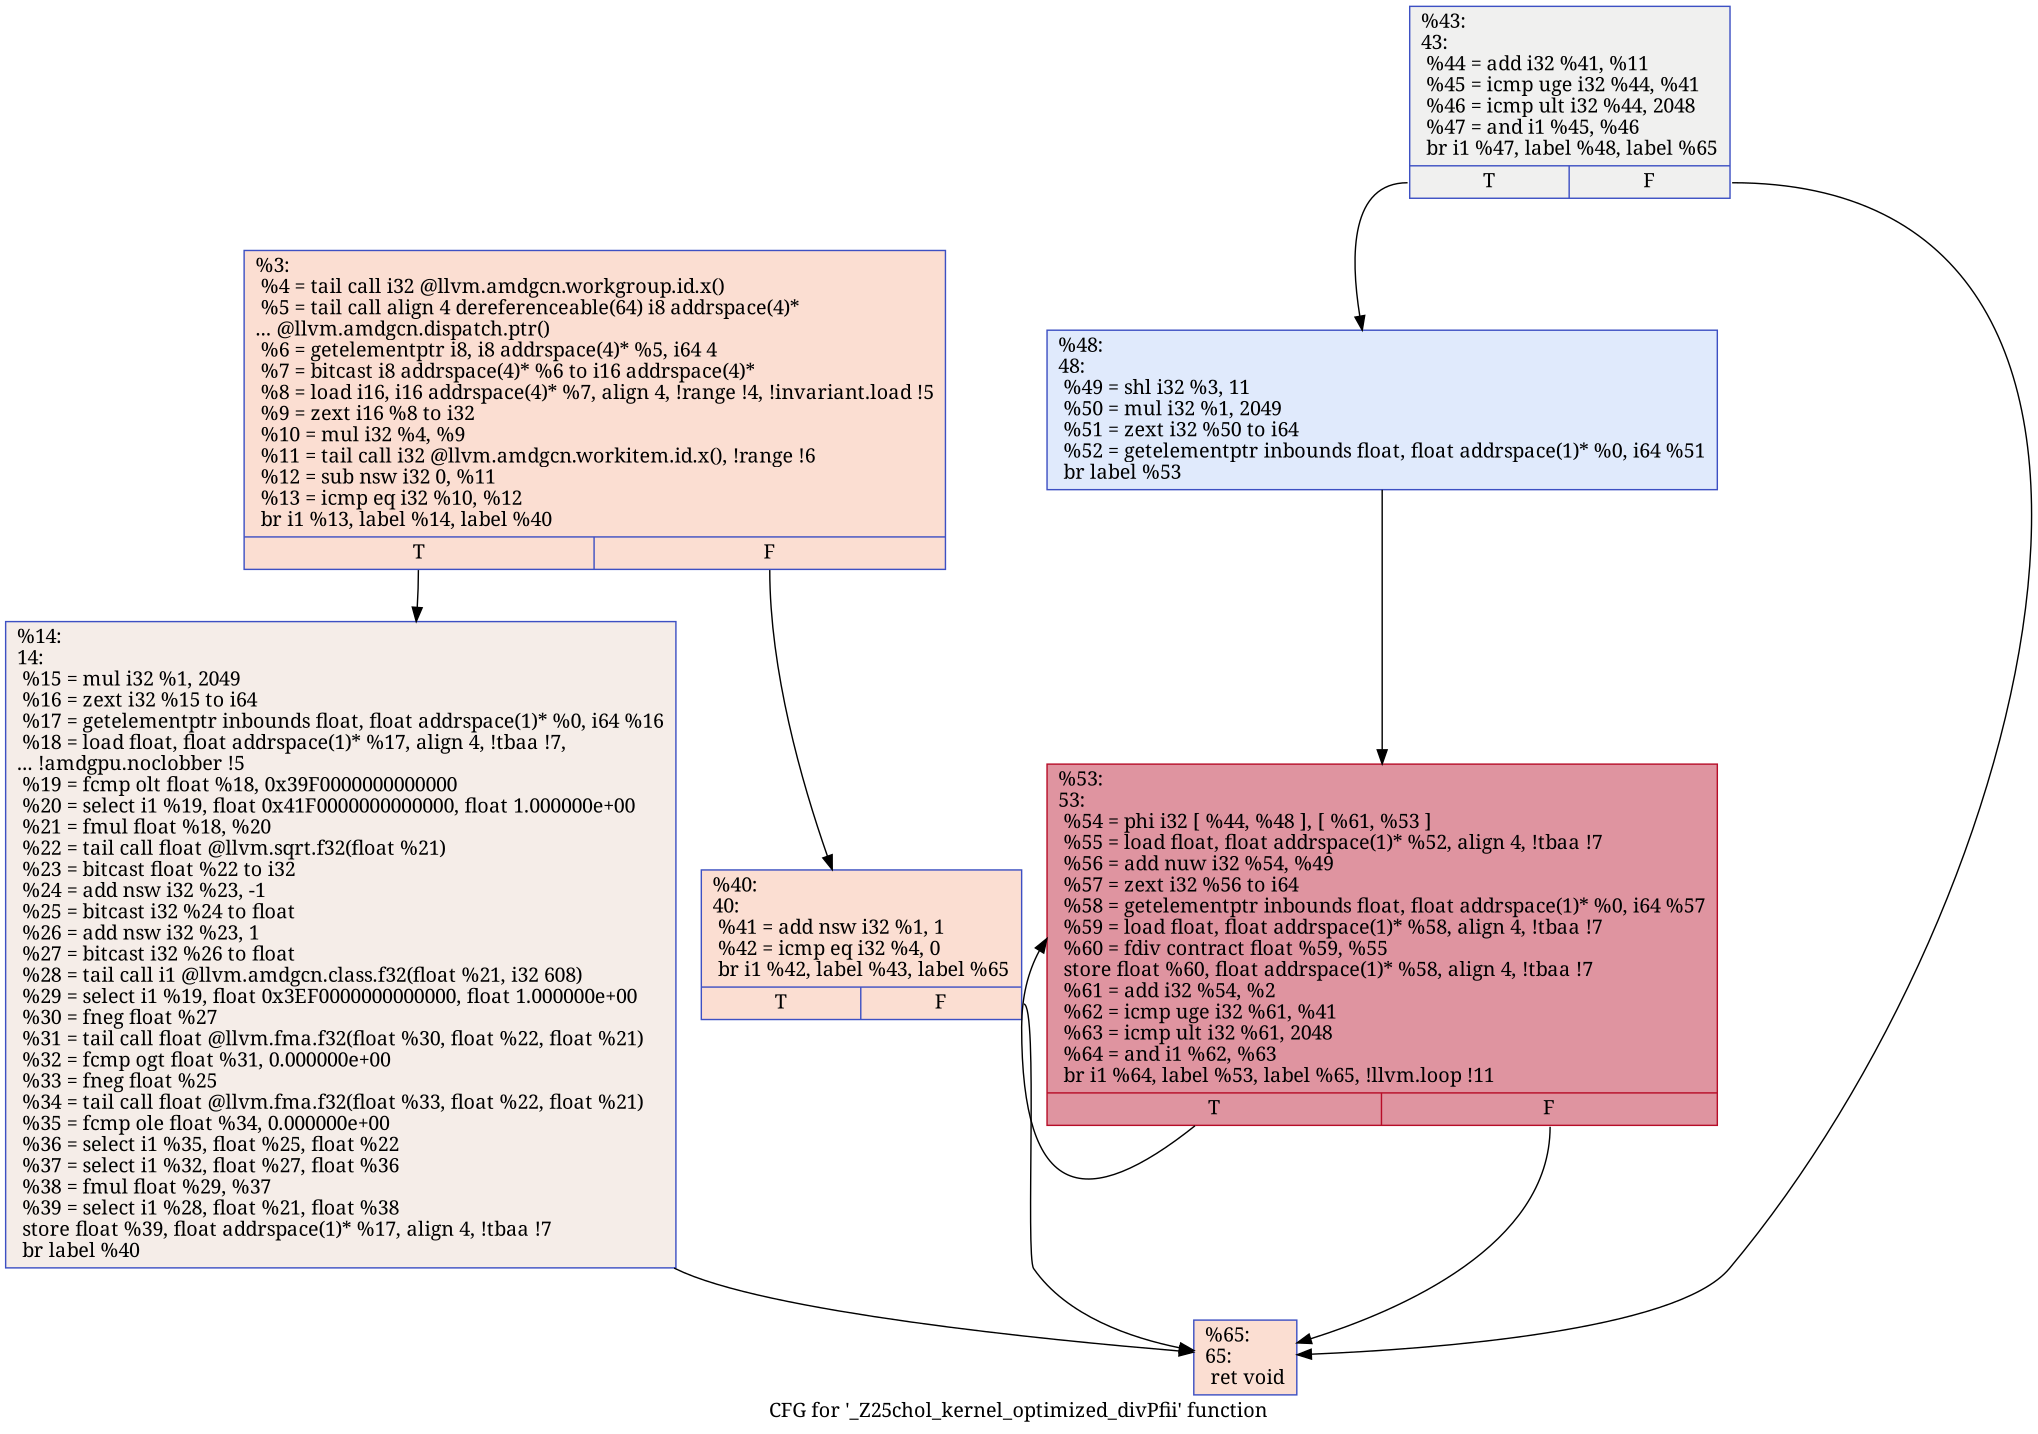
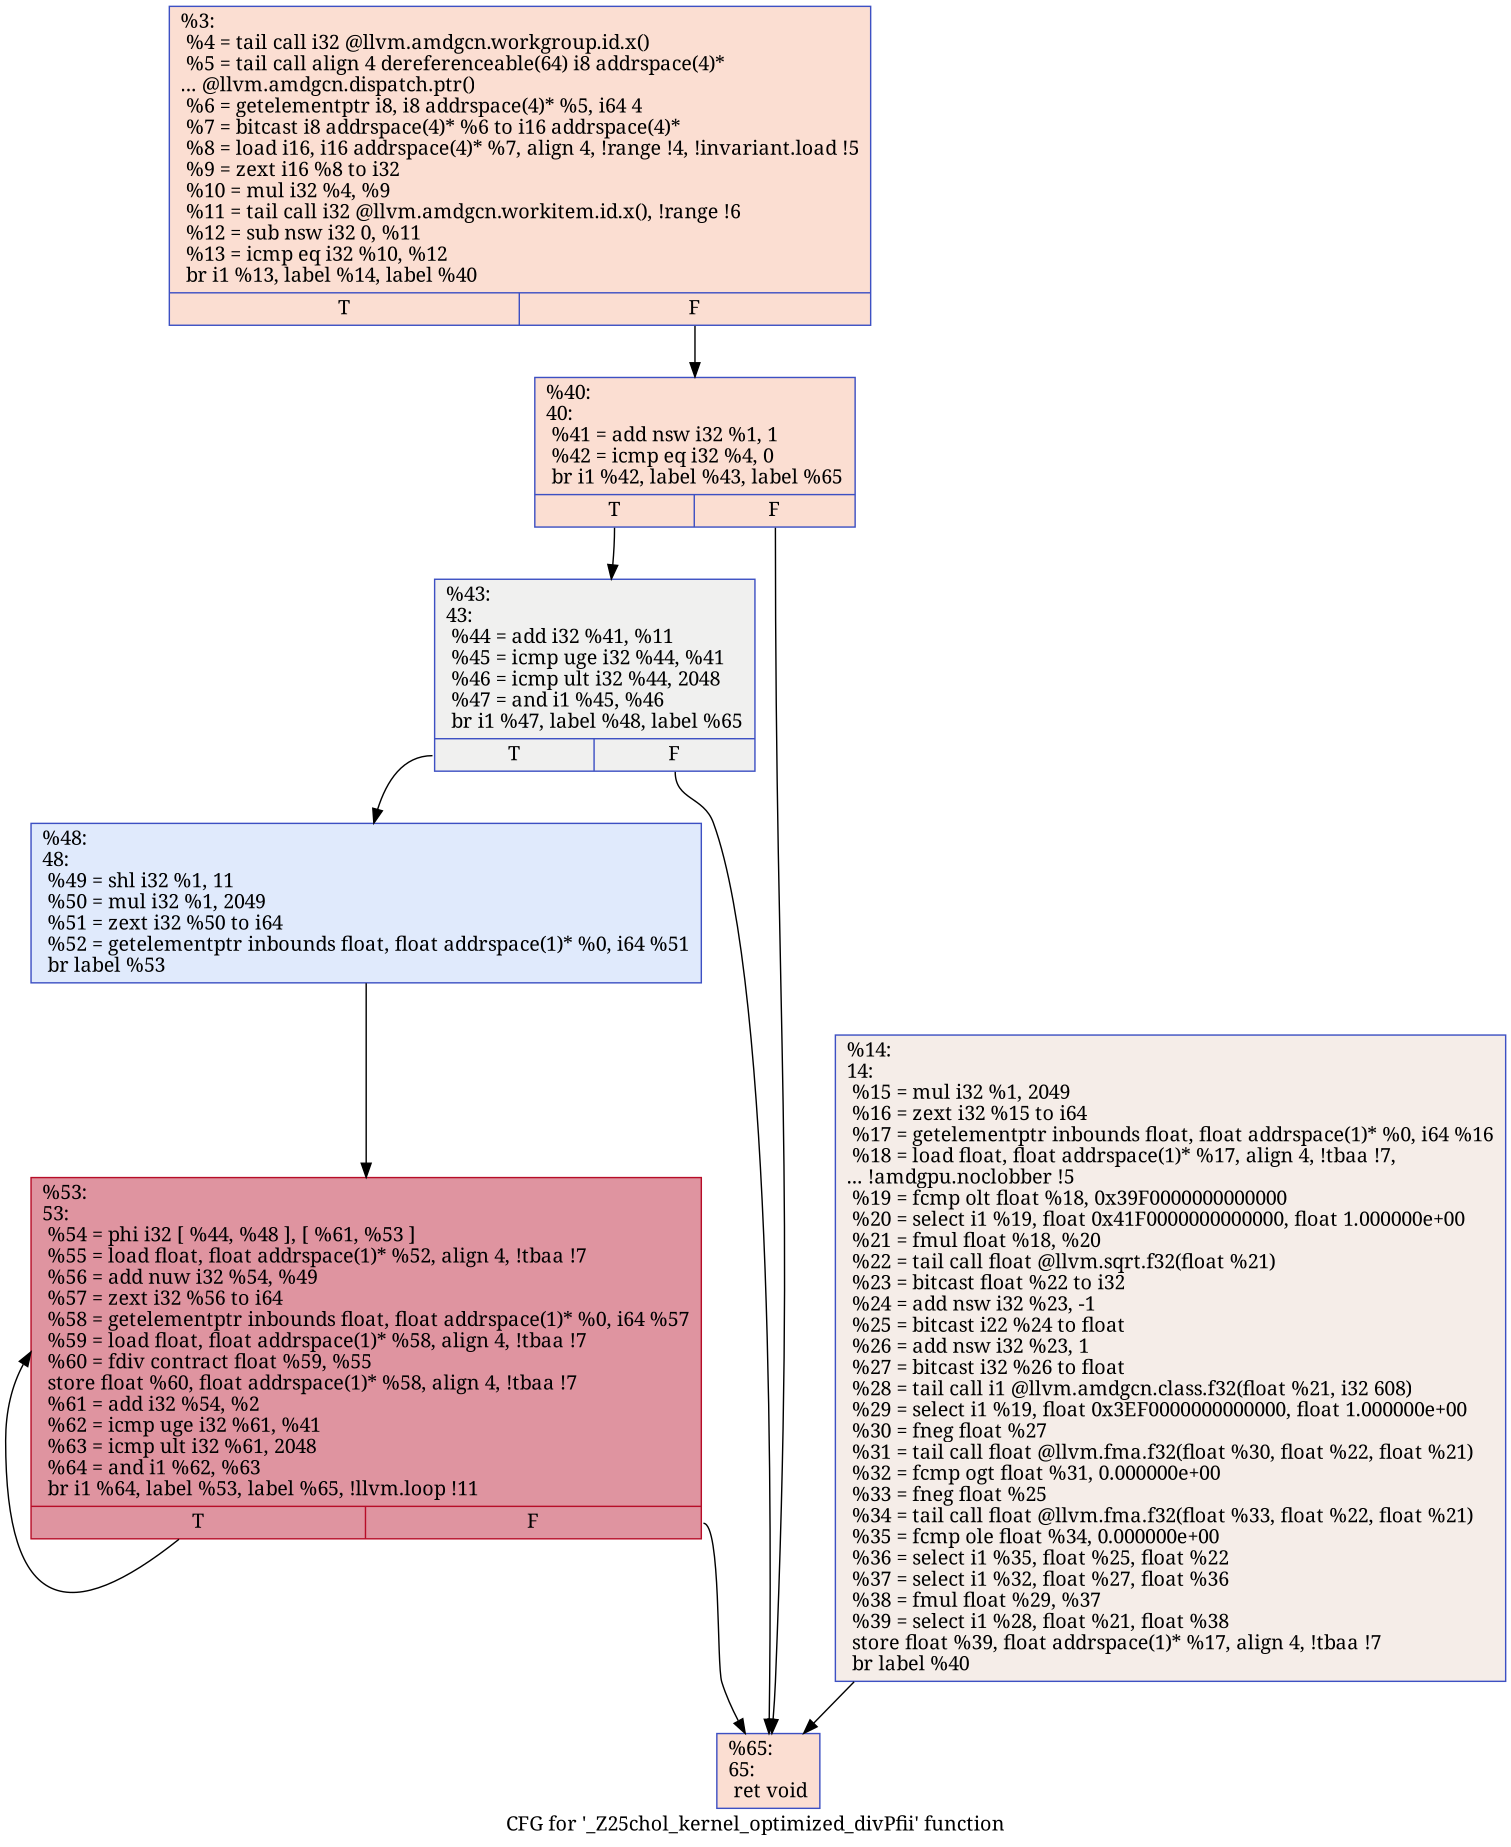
node "%48:": text "%49 = shl i32 %3, 11" -> "%49 = shl i32 %1, 11"
edge "%40:" -> "%43:": added
edge "%3:" -> "%14:": removed
node "%14:": text "%25 = bitcast i32 %24 to float" -> "%25 = bitcast i22 %24 to float"
